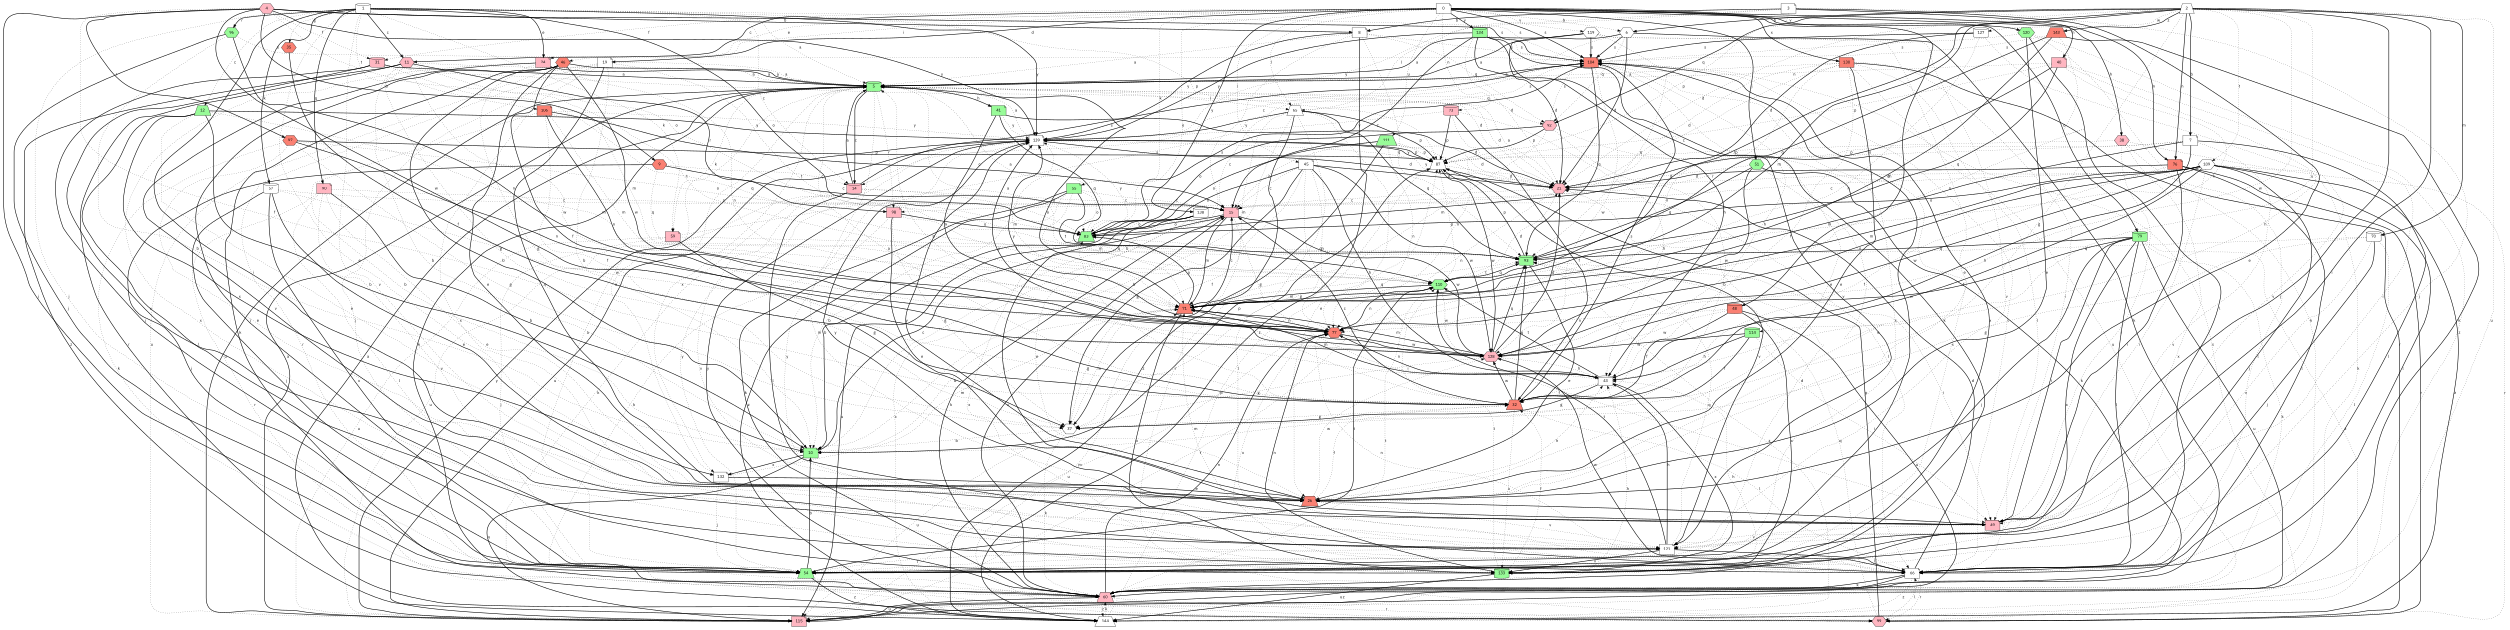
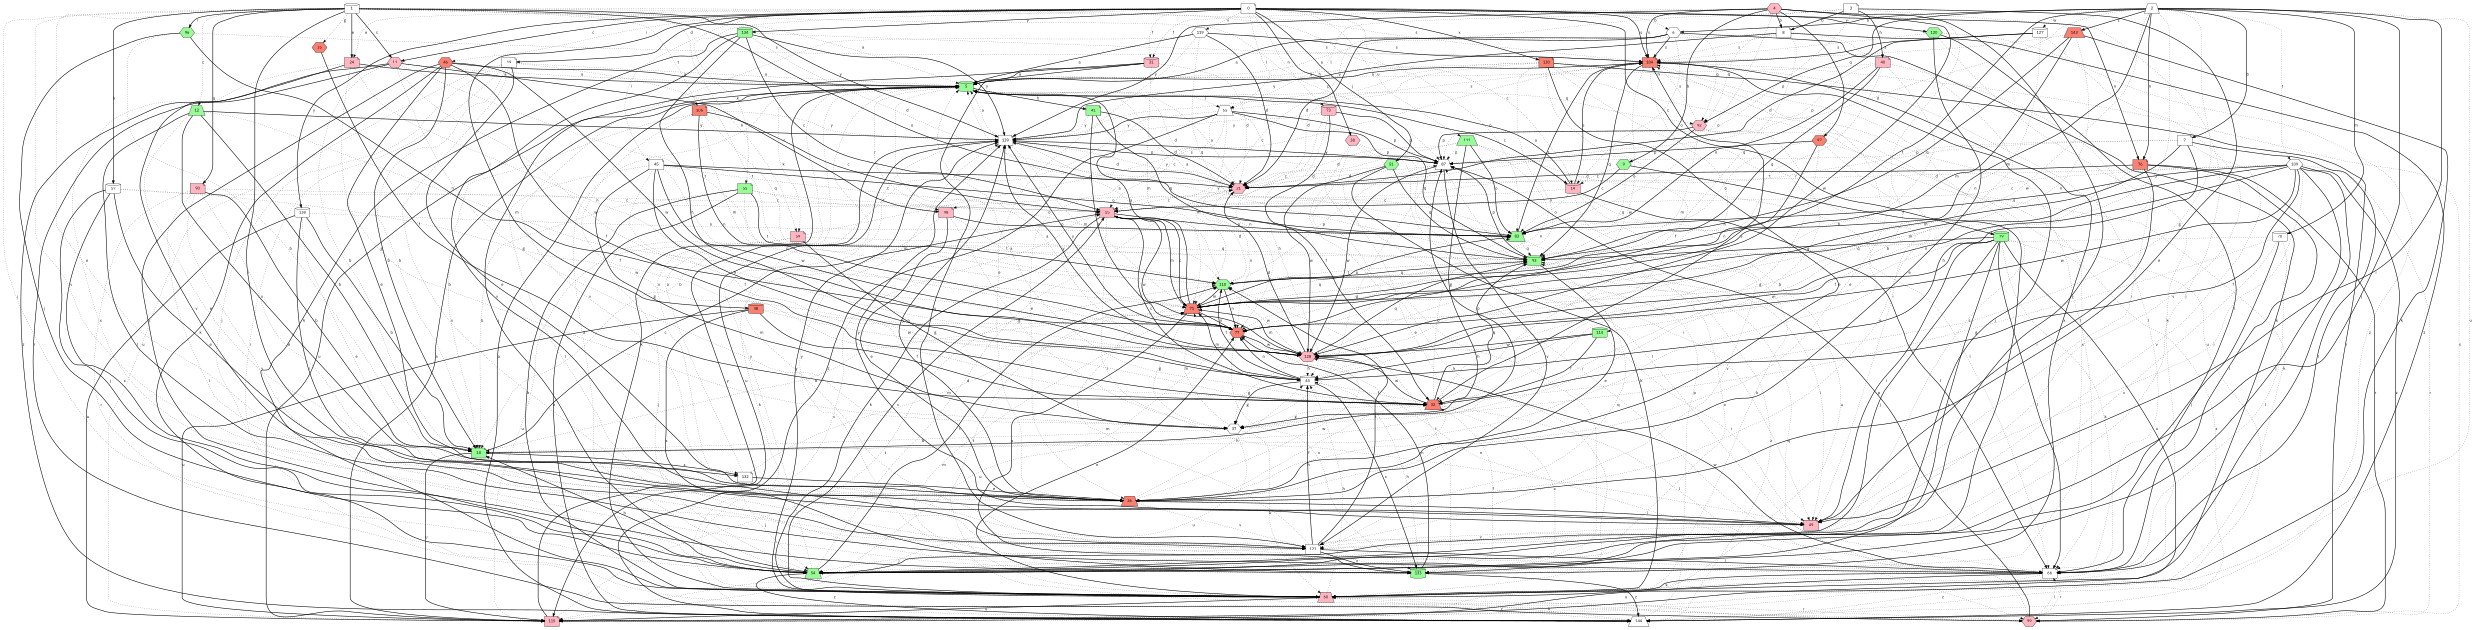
node "9": fillcolor salmon -> palegreen
edge "66" -> "21": removed, label "d"
edge "45" -> "66": now "45" -> "121"
